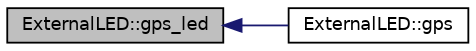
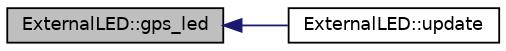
node "ExternalLED::gps": label "ExternalLED::gps" -> "ExternalLED::update"
